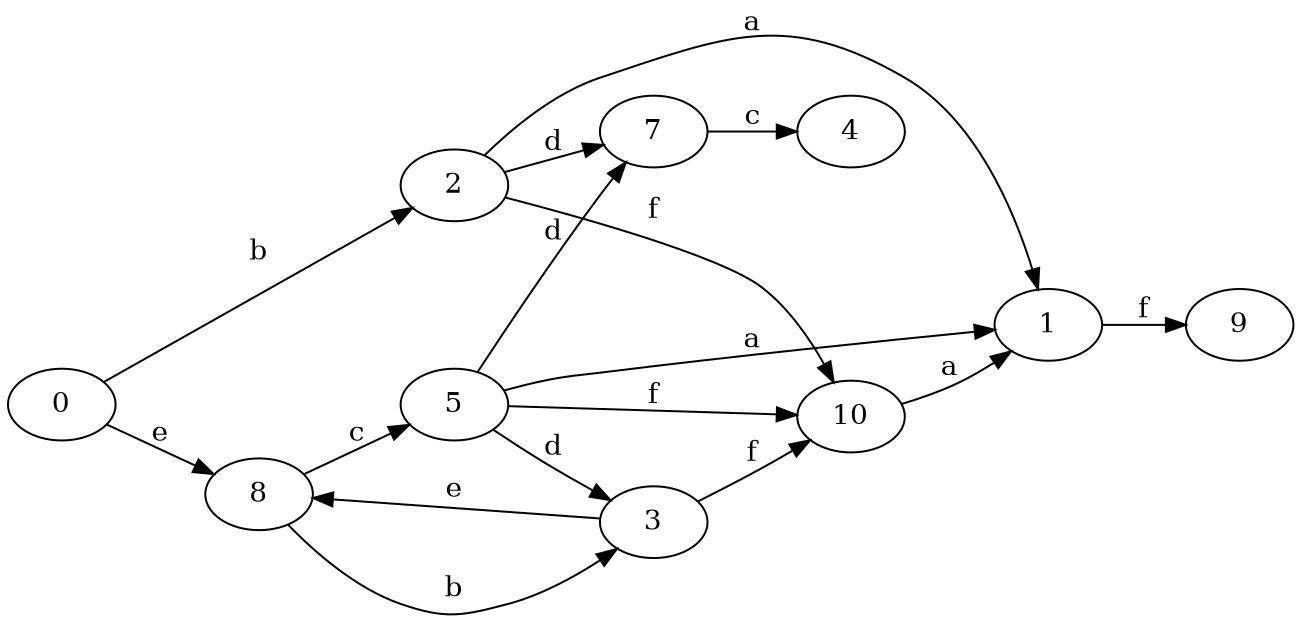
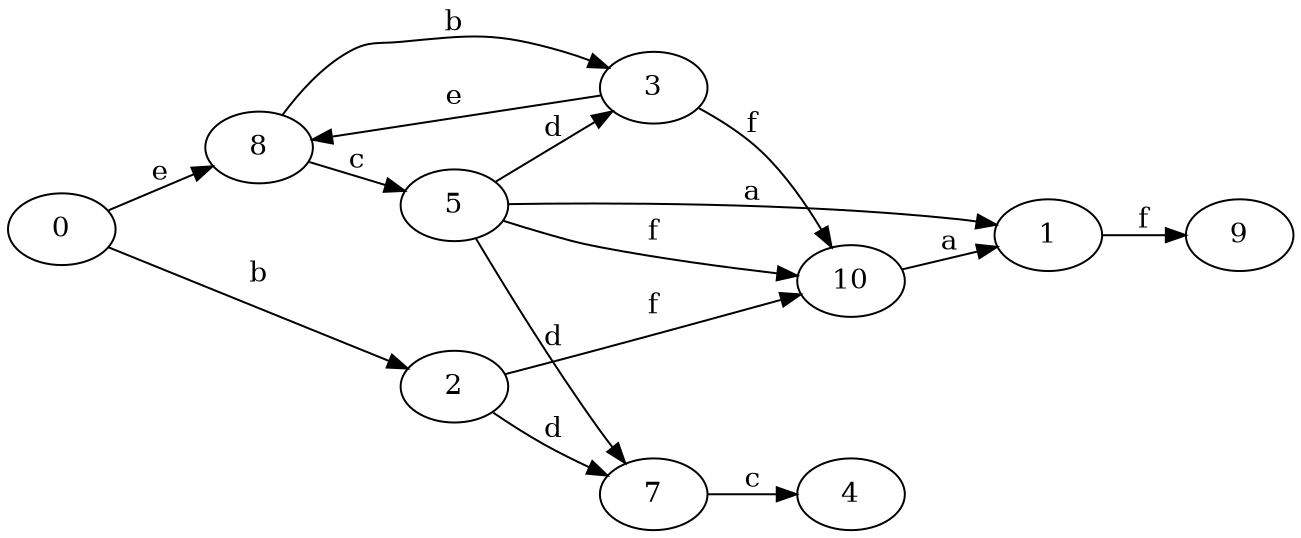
edge "2" -> "1": removed, label "a"
